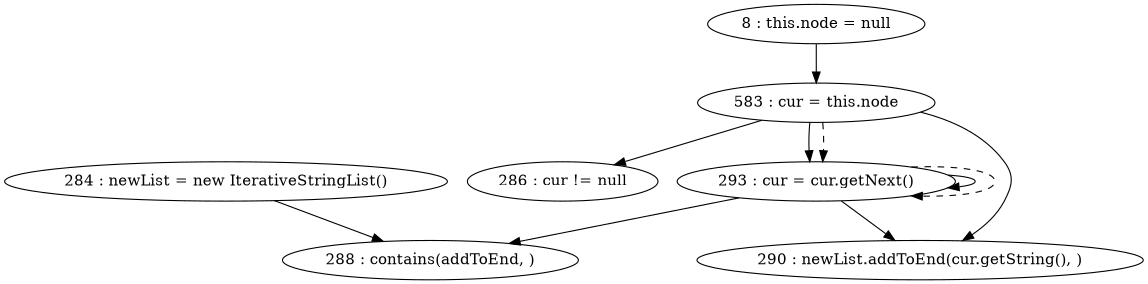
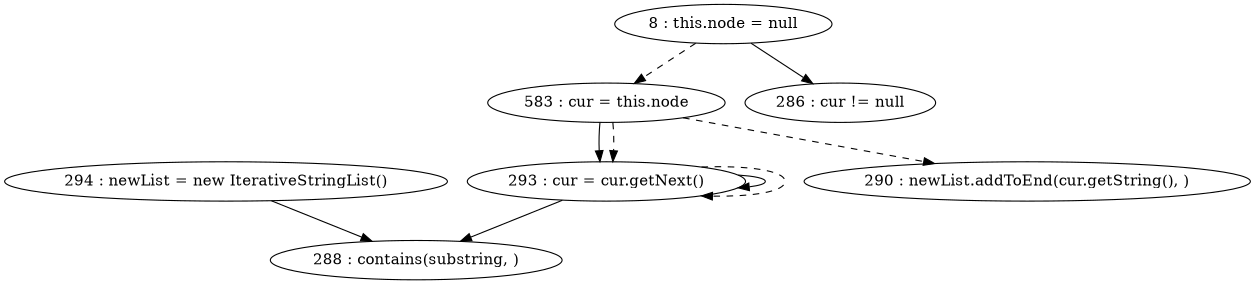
edge "8 : this.node = null" -> "583 : cur = this.node": style solid -> dashed
edge "583 : cur = this.node" -> "286 : cur != null": now "8 : this.node = null" -> "286 : cur != null"
edge "583 : cur = this.node" -> "290 : newList.addToEnd(cur.getString(), )": style solid -> dashed
node "284 : newList = new IterativeStringList()": label "284 : newList = new IterativeStringList()" -> "294 : newList = new IterativeStringList()"
edge "293 : cur = cur.getNext()" -> "290 : newList.addToEnd(cur.getString(), )": removed
node "288 : contains(addToEnd, )": label "288 : contains(addToEnd, )" -> "288 : contains(substring, )"
